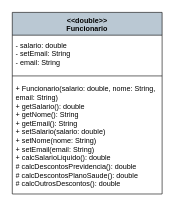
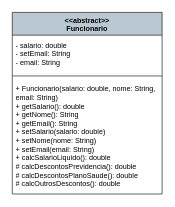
node "<<double>> Funcionario": label "<<double>> Funcionario" -> "<<abstract>> Funcionario"
